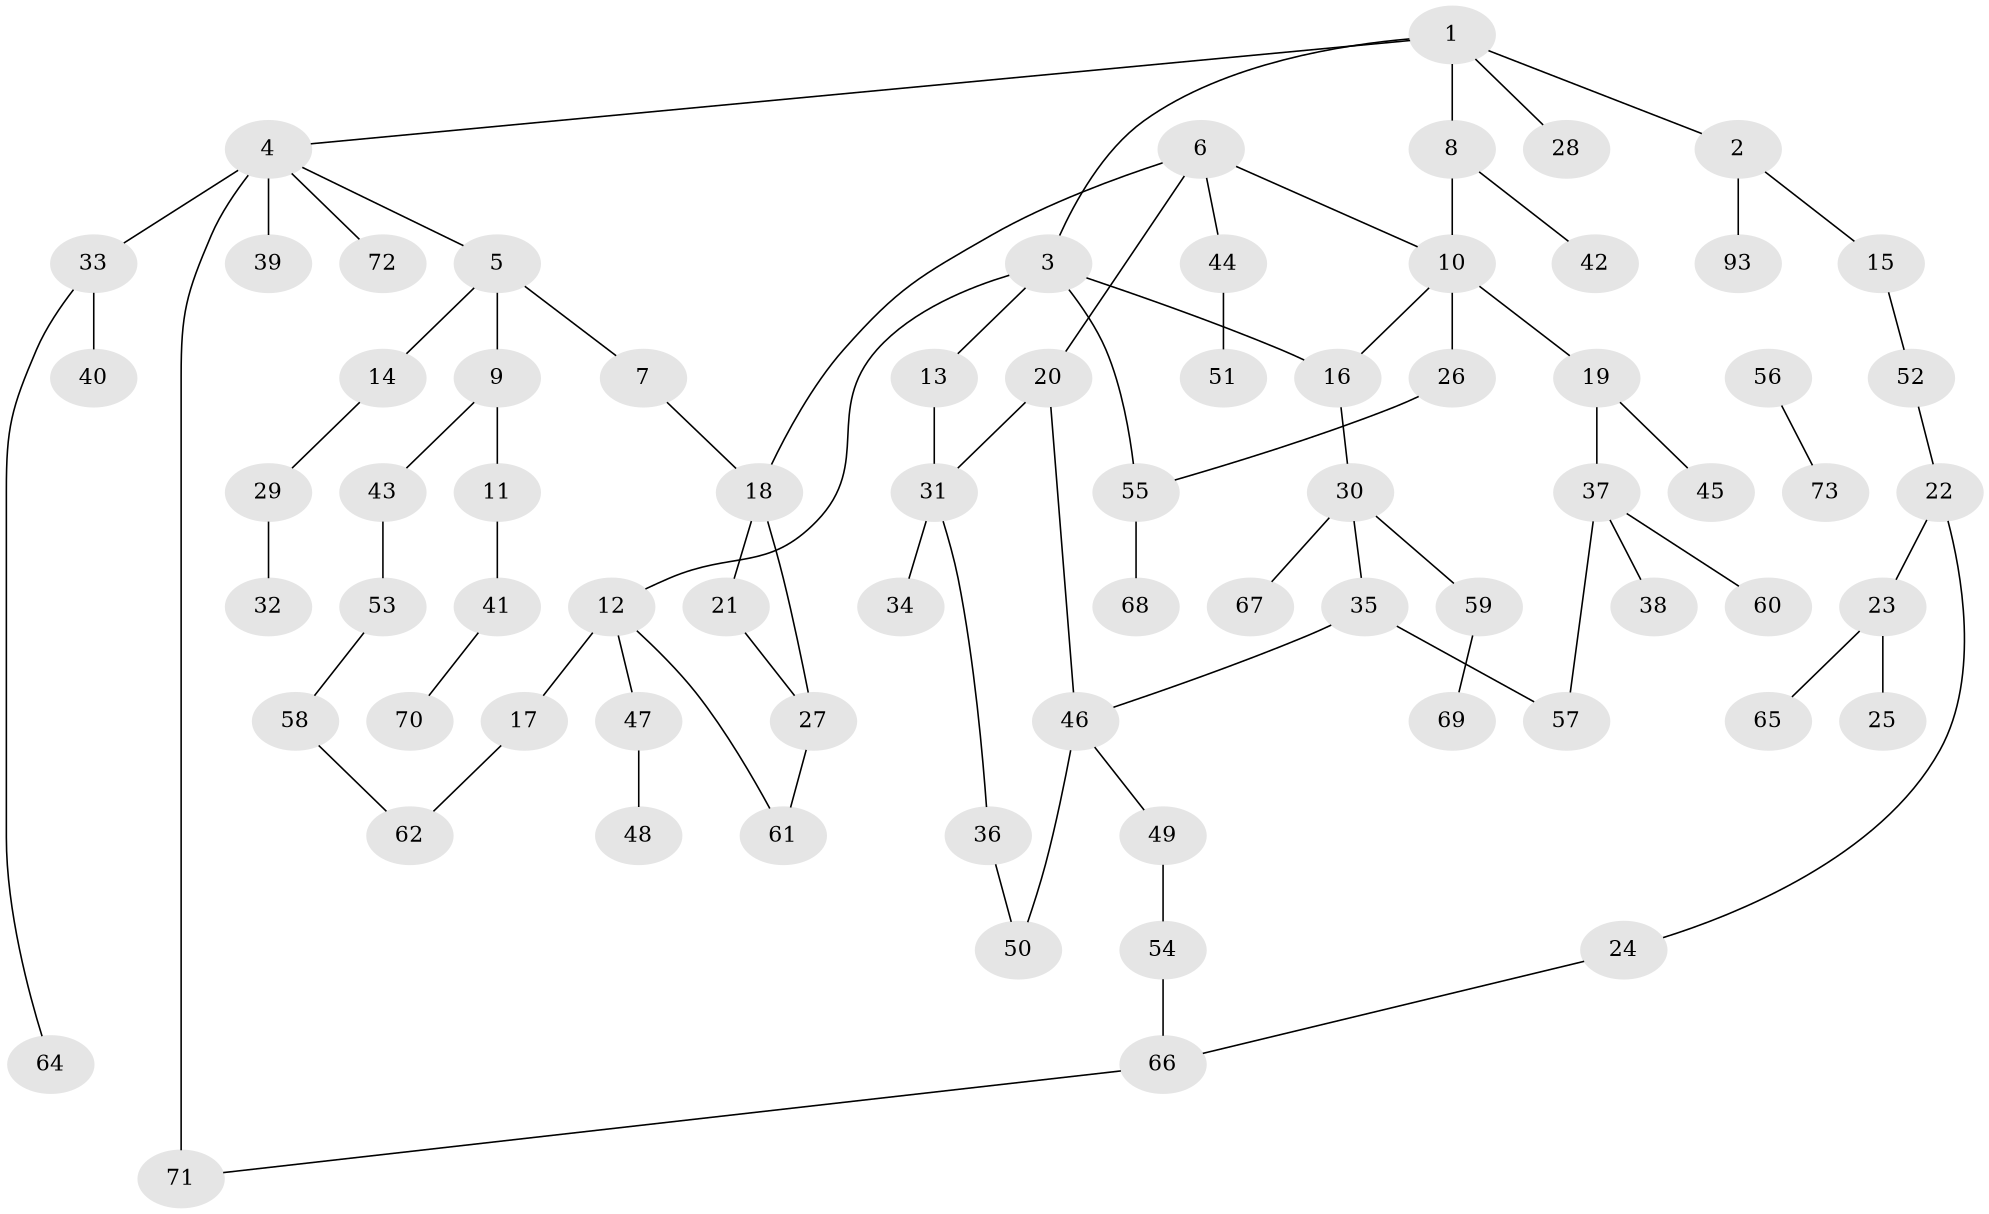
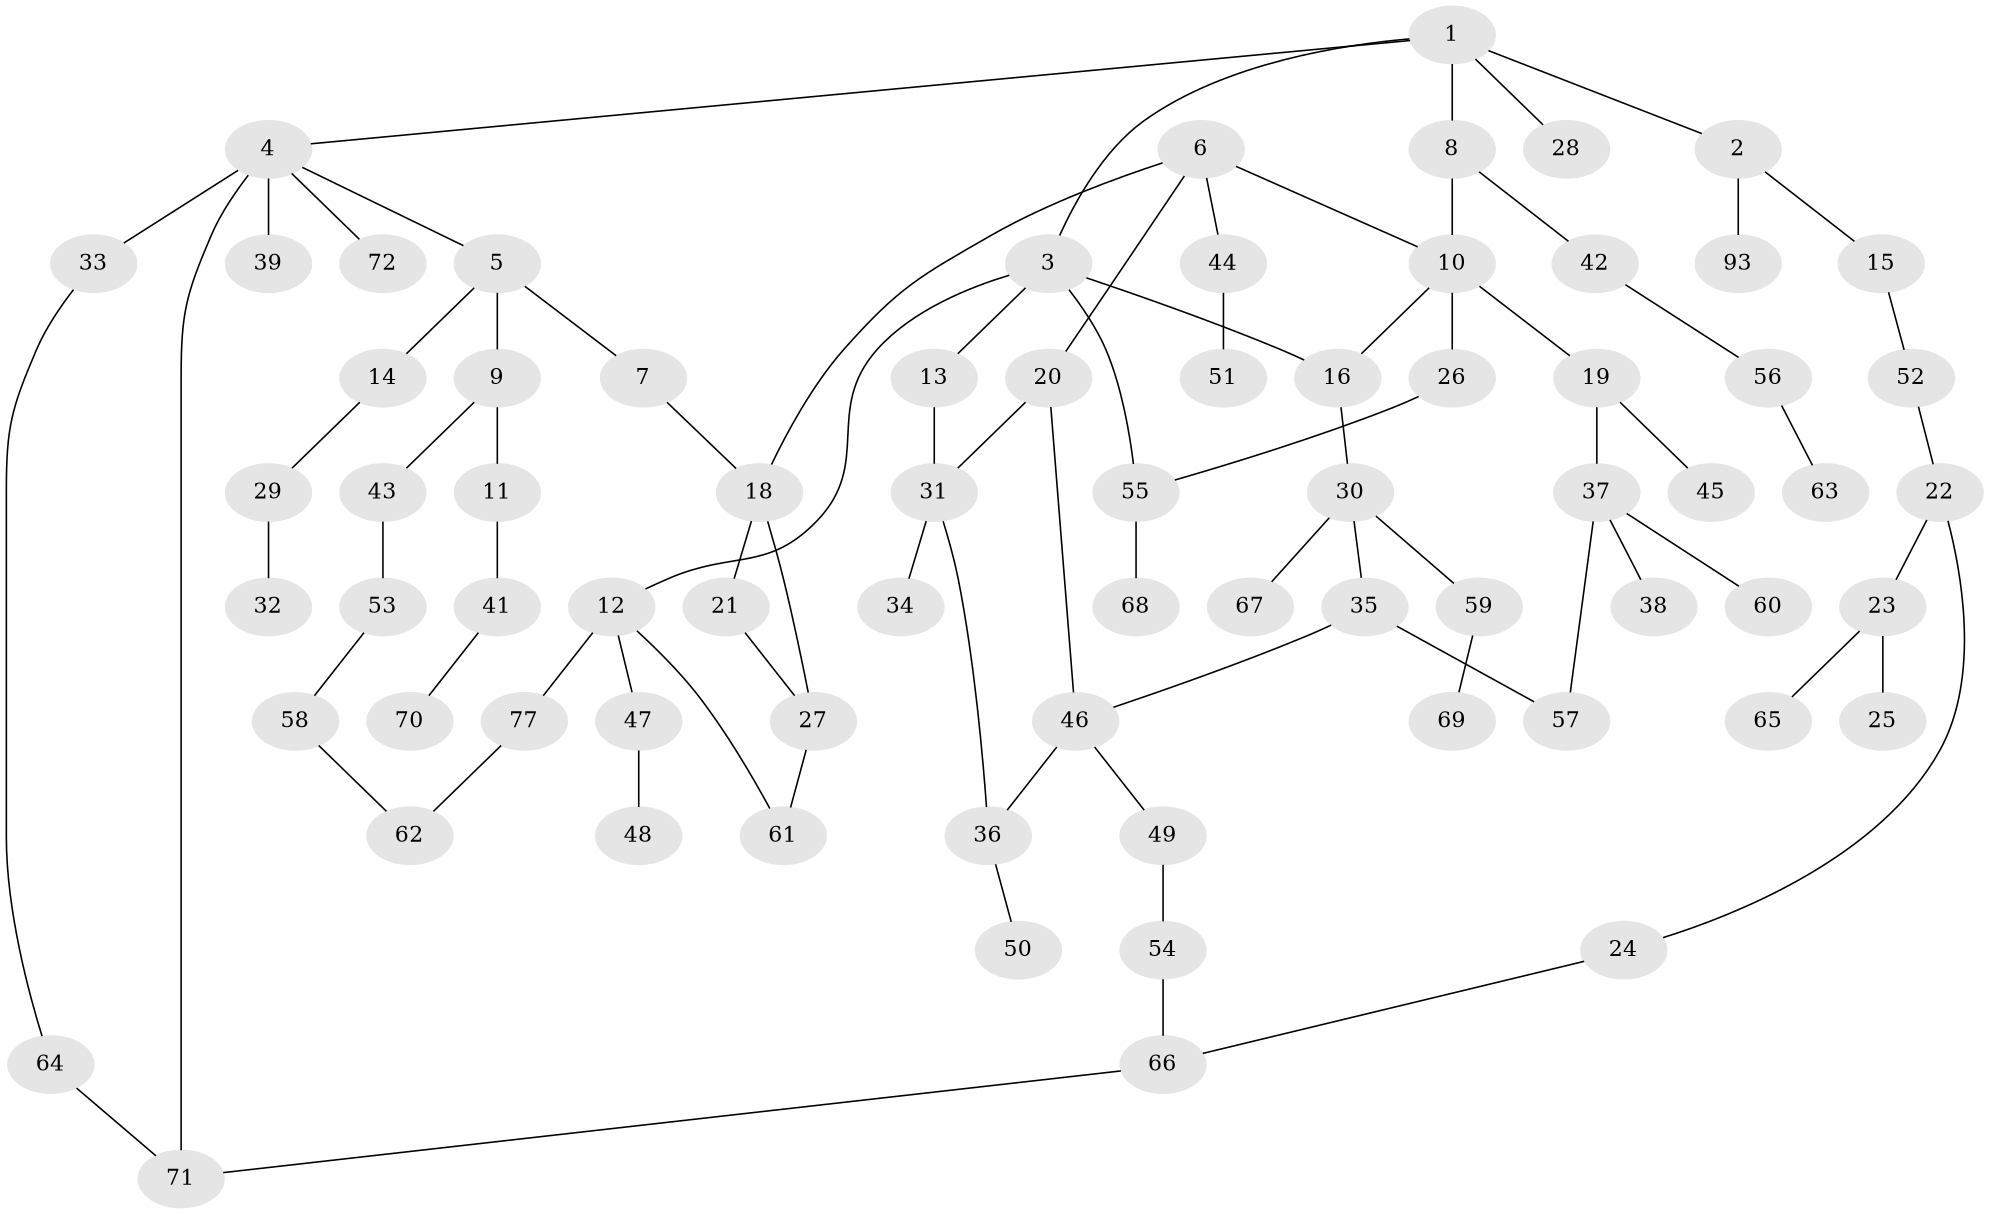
edge "42" -- "56": added
node "40": removed
node "73": label "73" -> "63"
node "17": label "17" -> "77"
edge "46" -- "50": now "46" -- "36"
edge "64" -- "71": added
